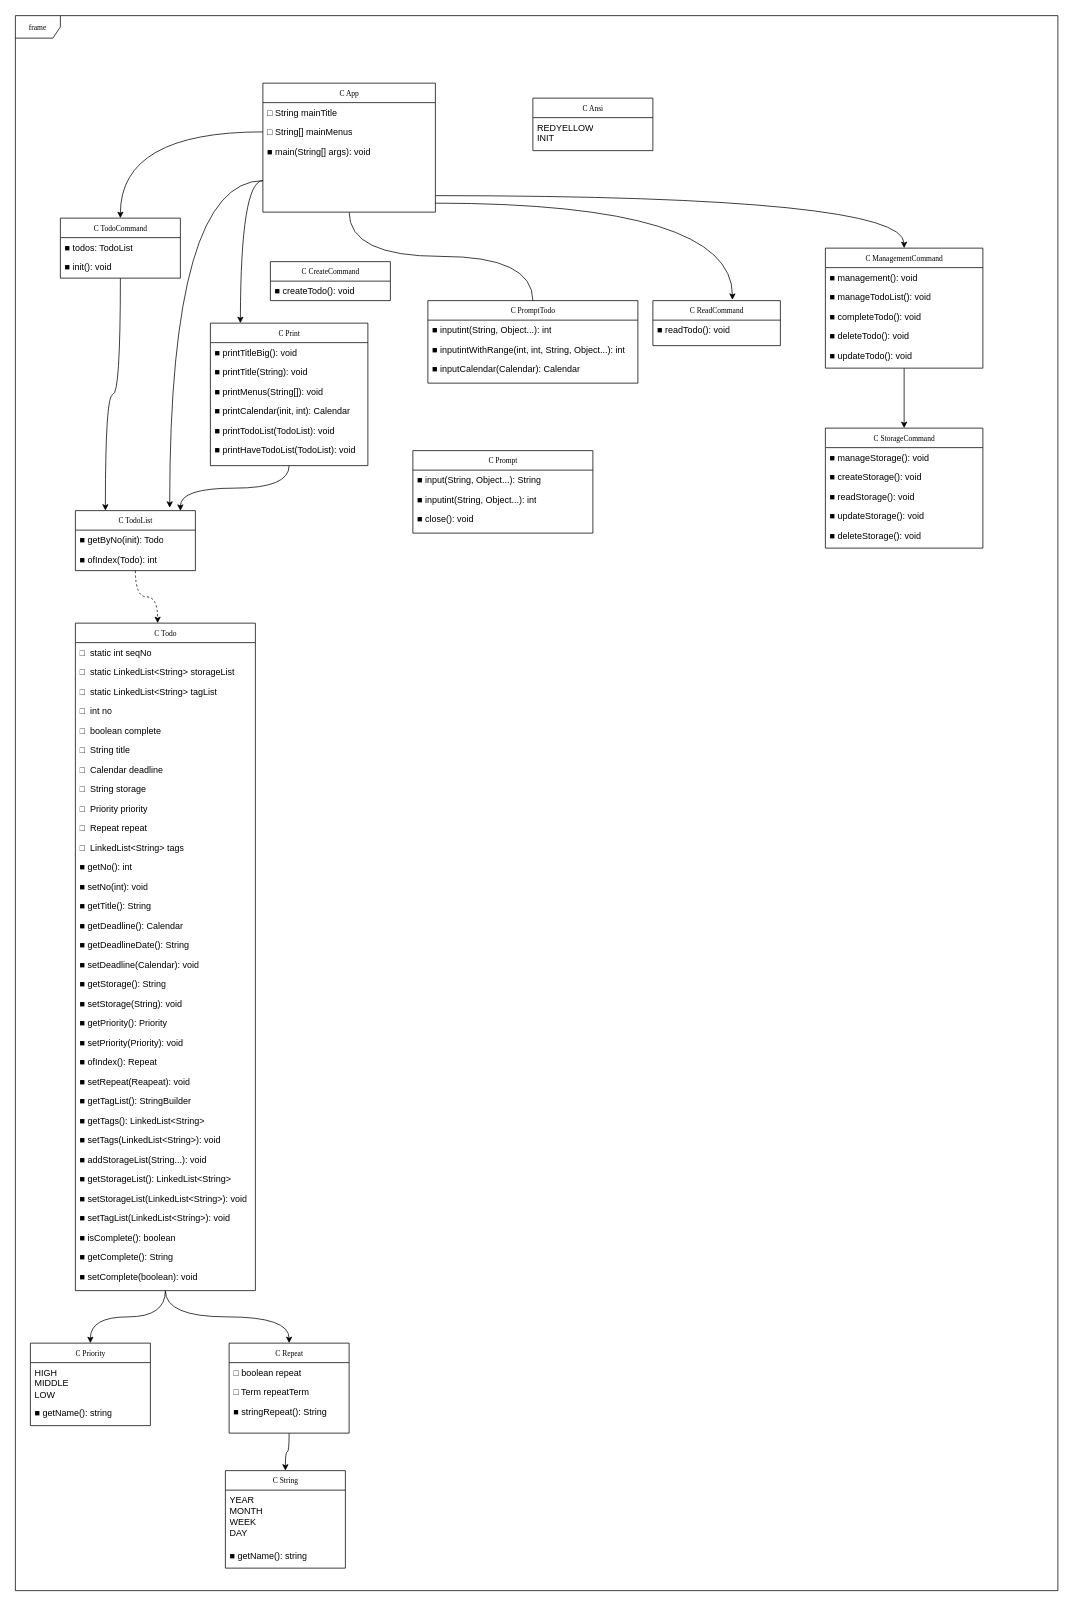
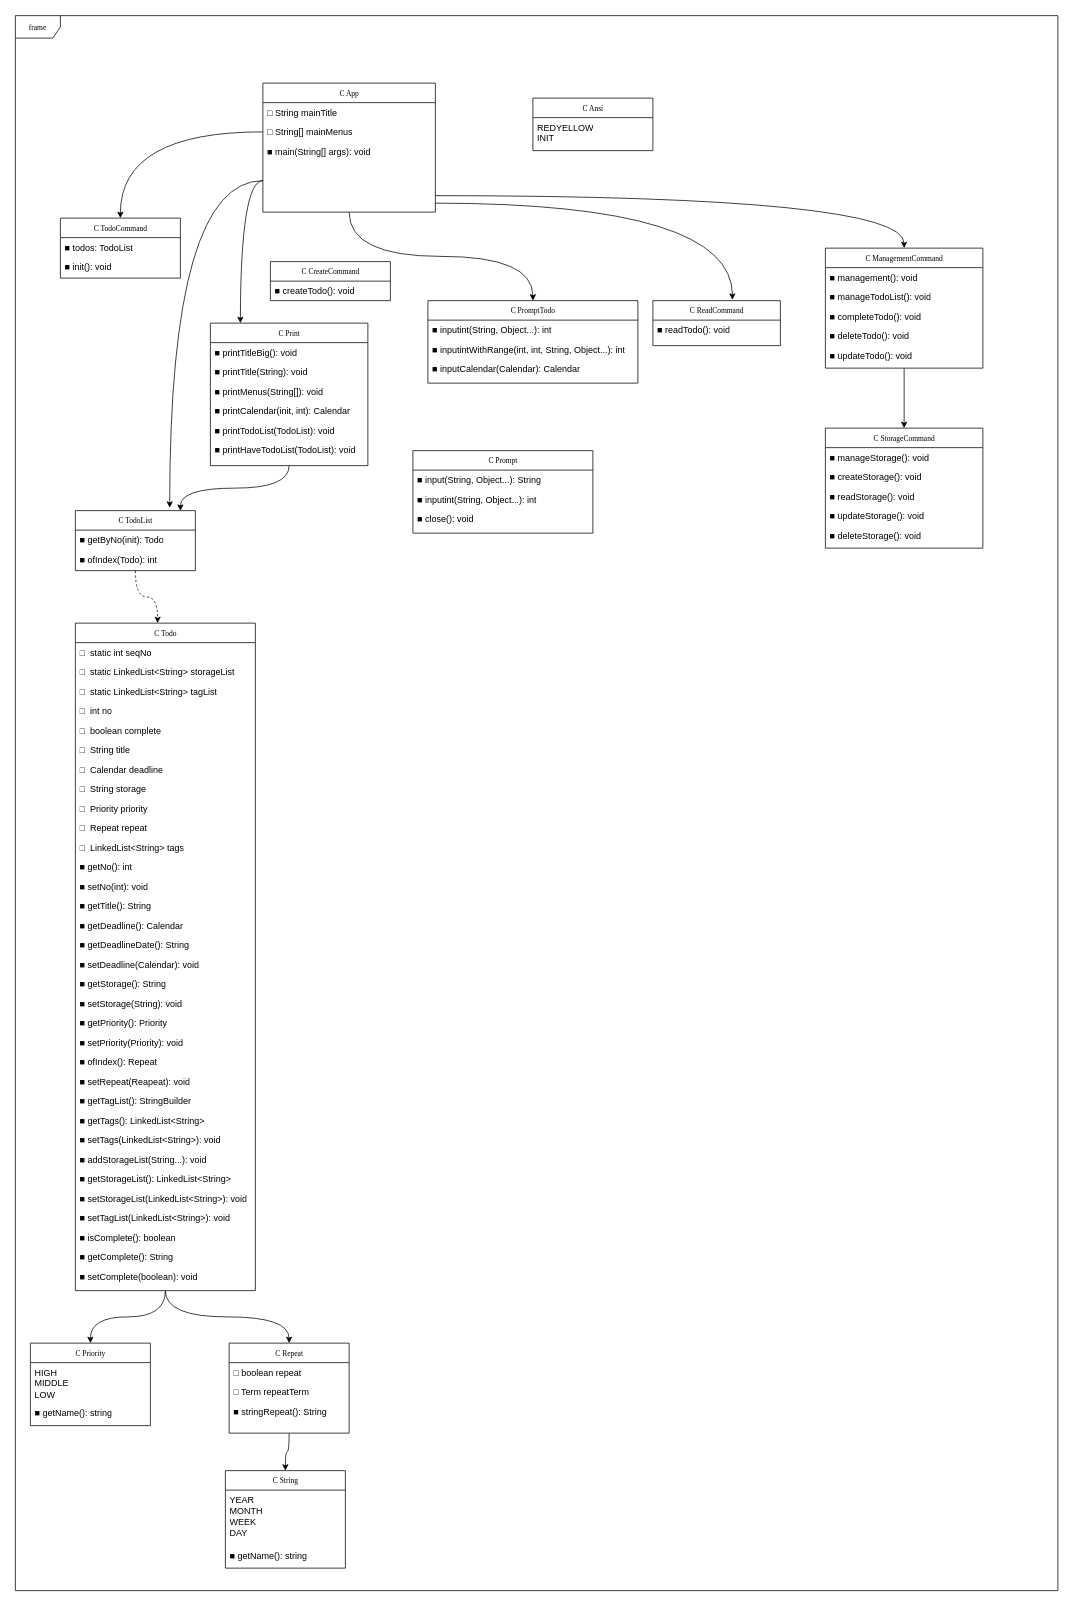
edge "C App" -- "C PromptTodo": arrowhead none -> classic
edge "C TodoCommand" -> "C TodoList": removed
